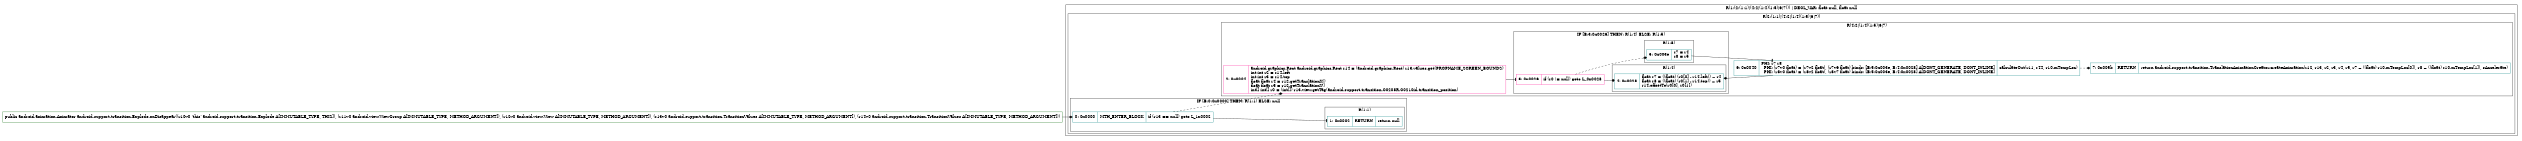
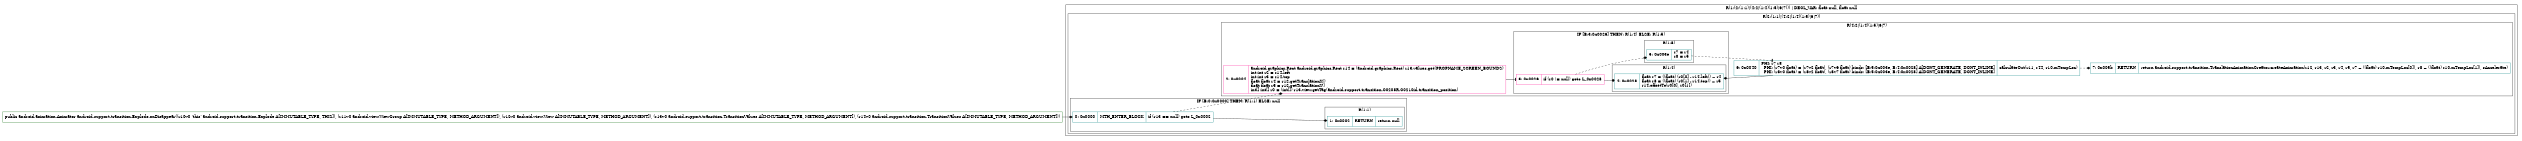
edge "5: 0x003e" -> "6: 0x0040": style solid -> dashed
node "0: 0x0000": text "if (r13 == null) goto L_1x0002" -> "if (r13 == null) goto L_0x0002"
edge "0: 0x0000" -> "1: 0x0002": arrowhead tee -> diamond
